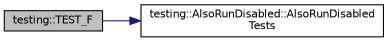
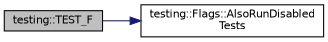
node "testing::AlsoRunDisabled::AlsoRunDisabled Tests": label "testing::AlsoRunDisabled::AlsoRunDisabled Tests" -> "testing::Flags::AlsoRunDisabled Tests"
